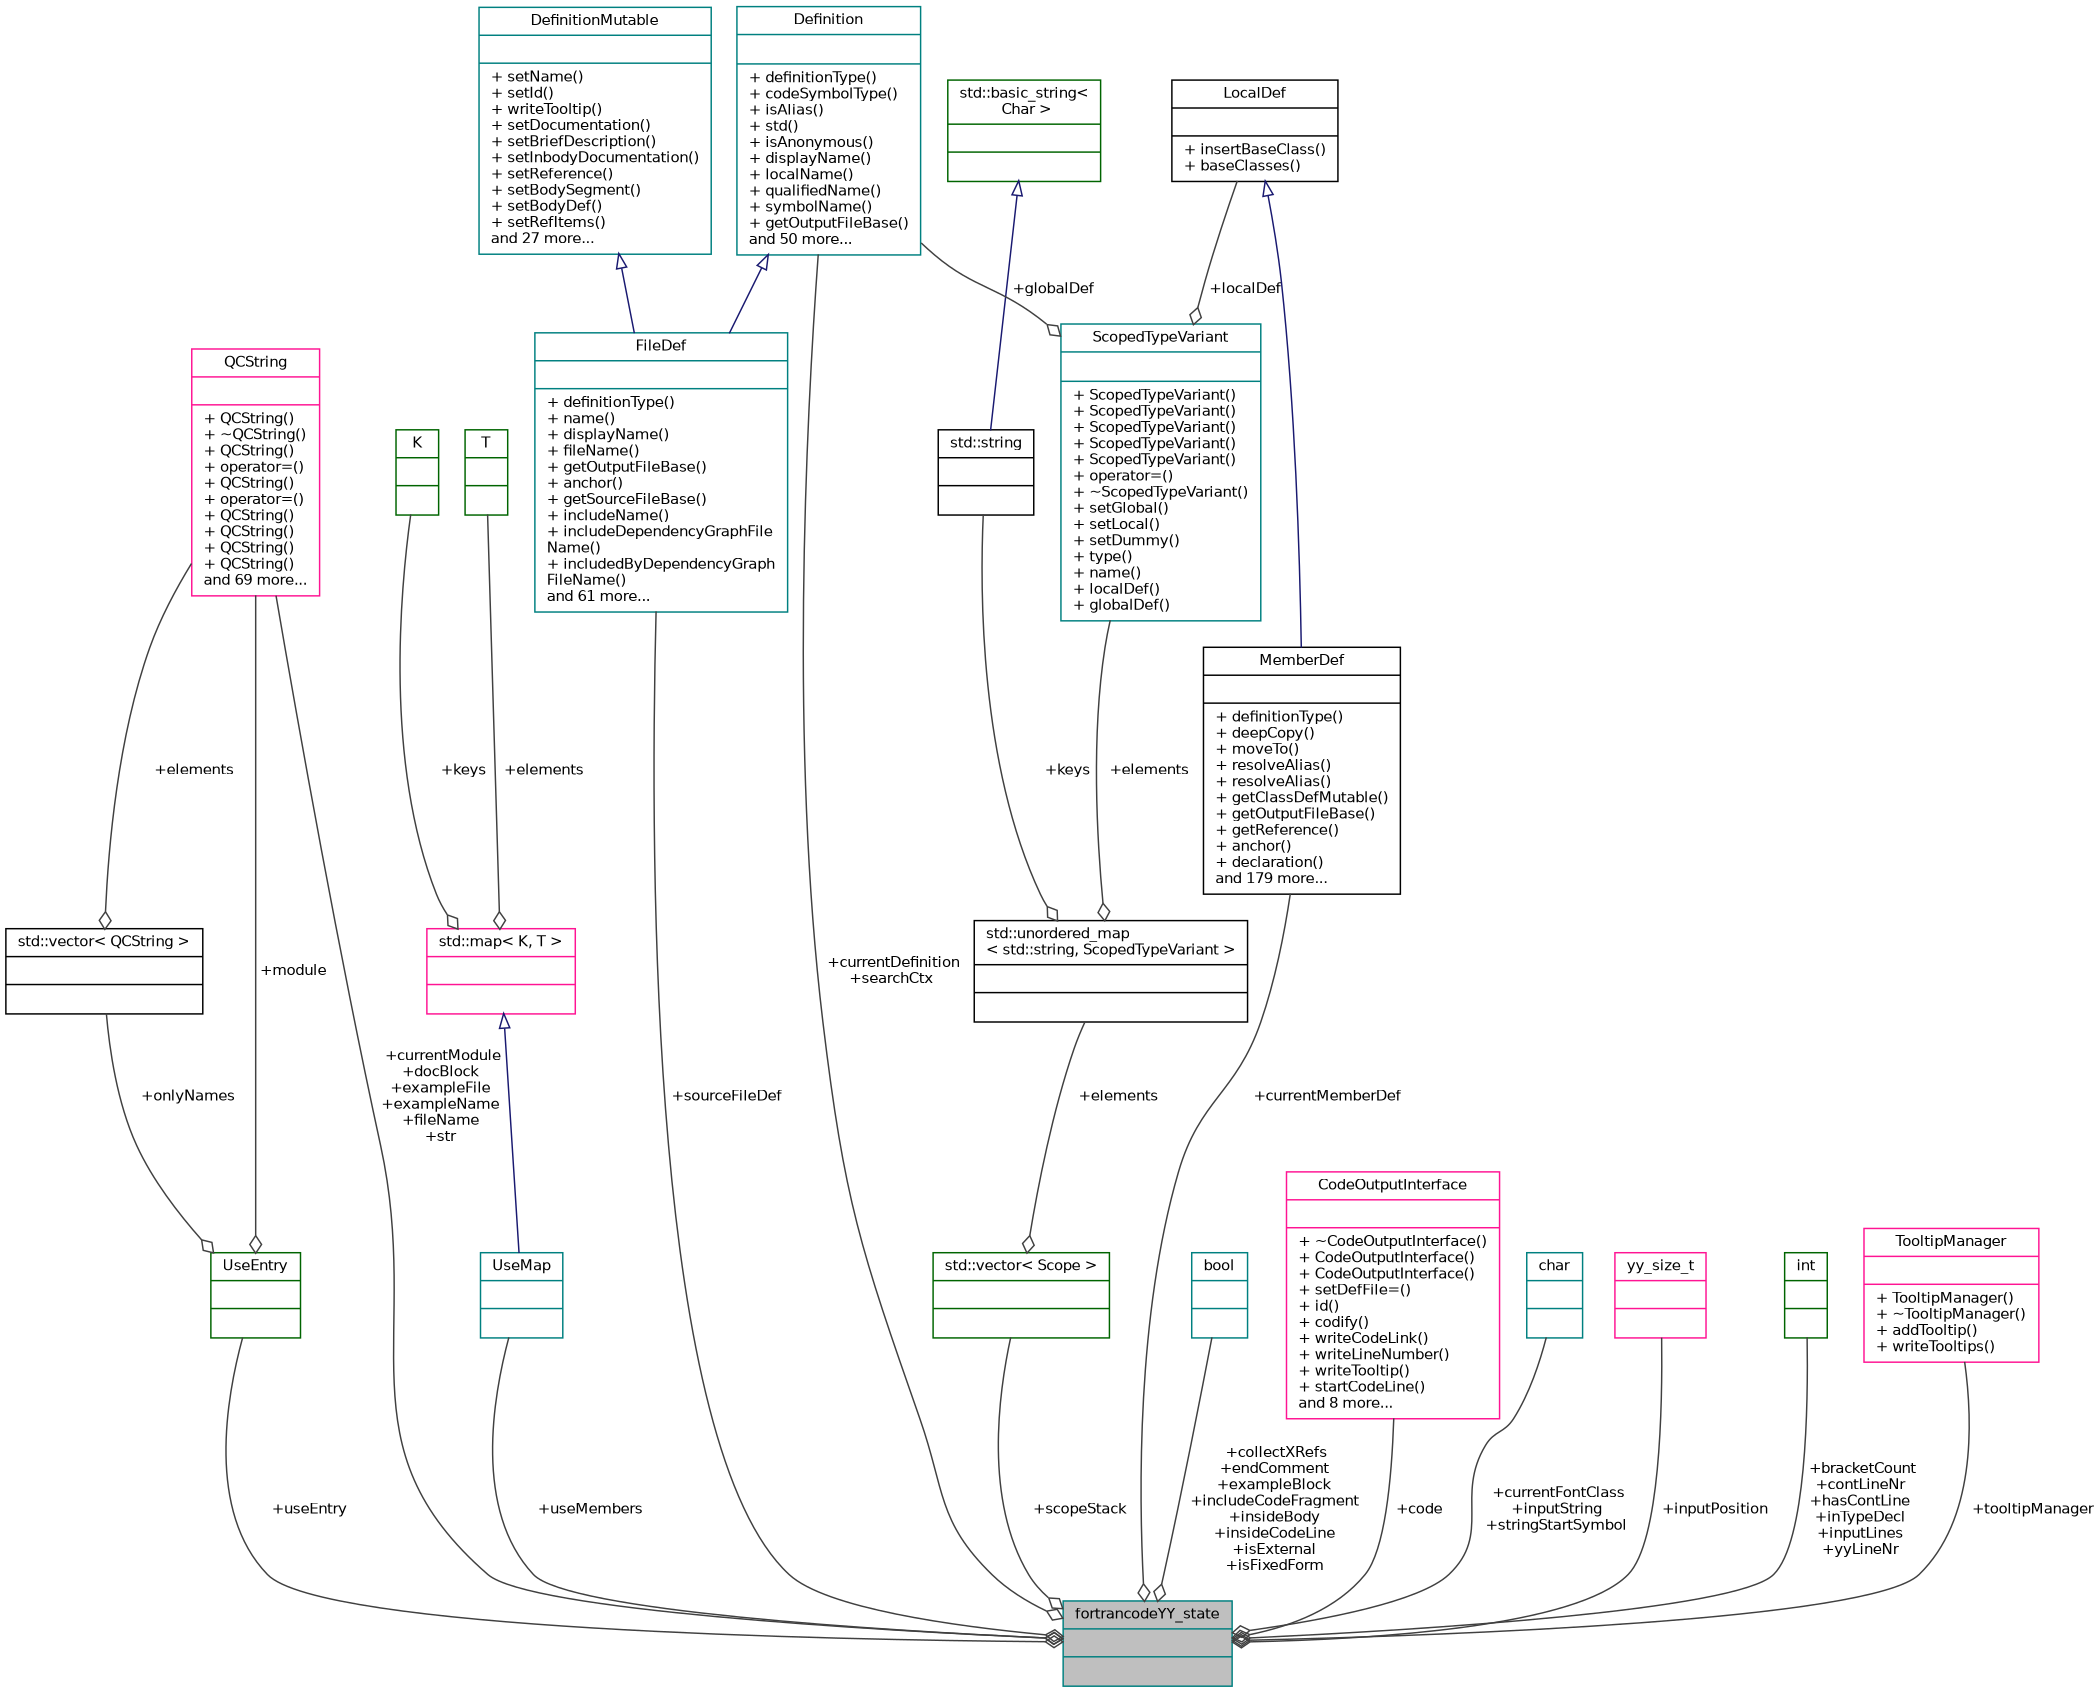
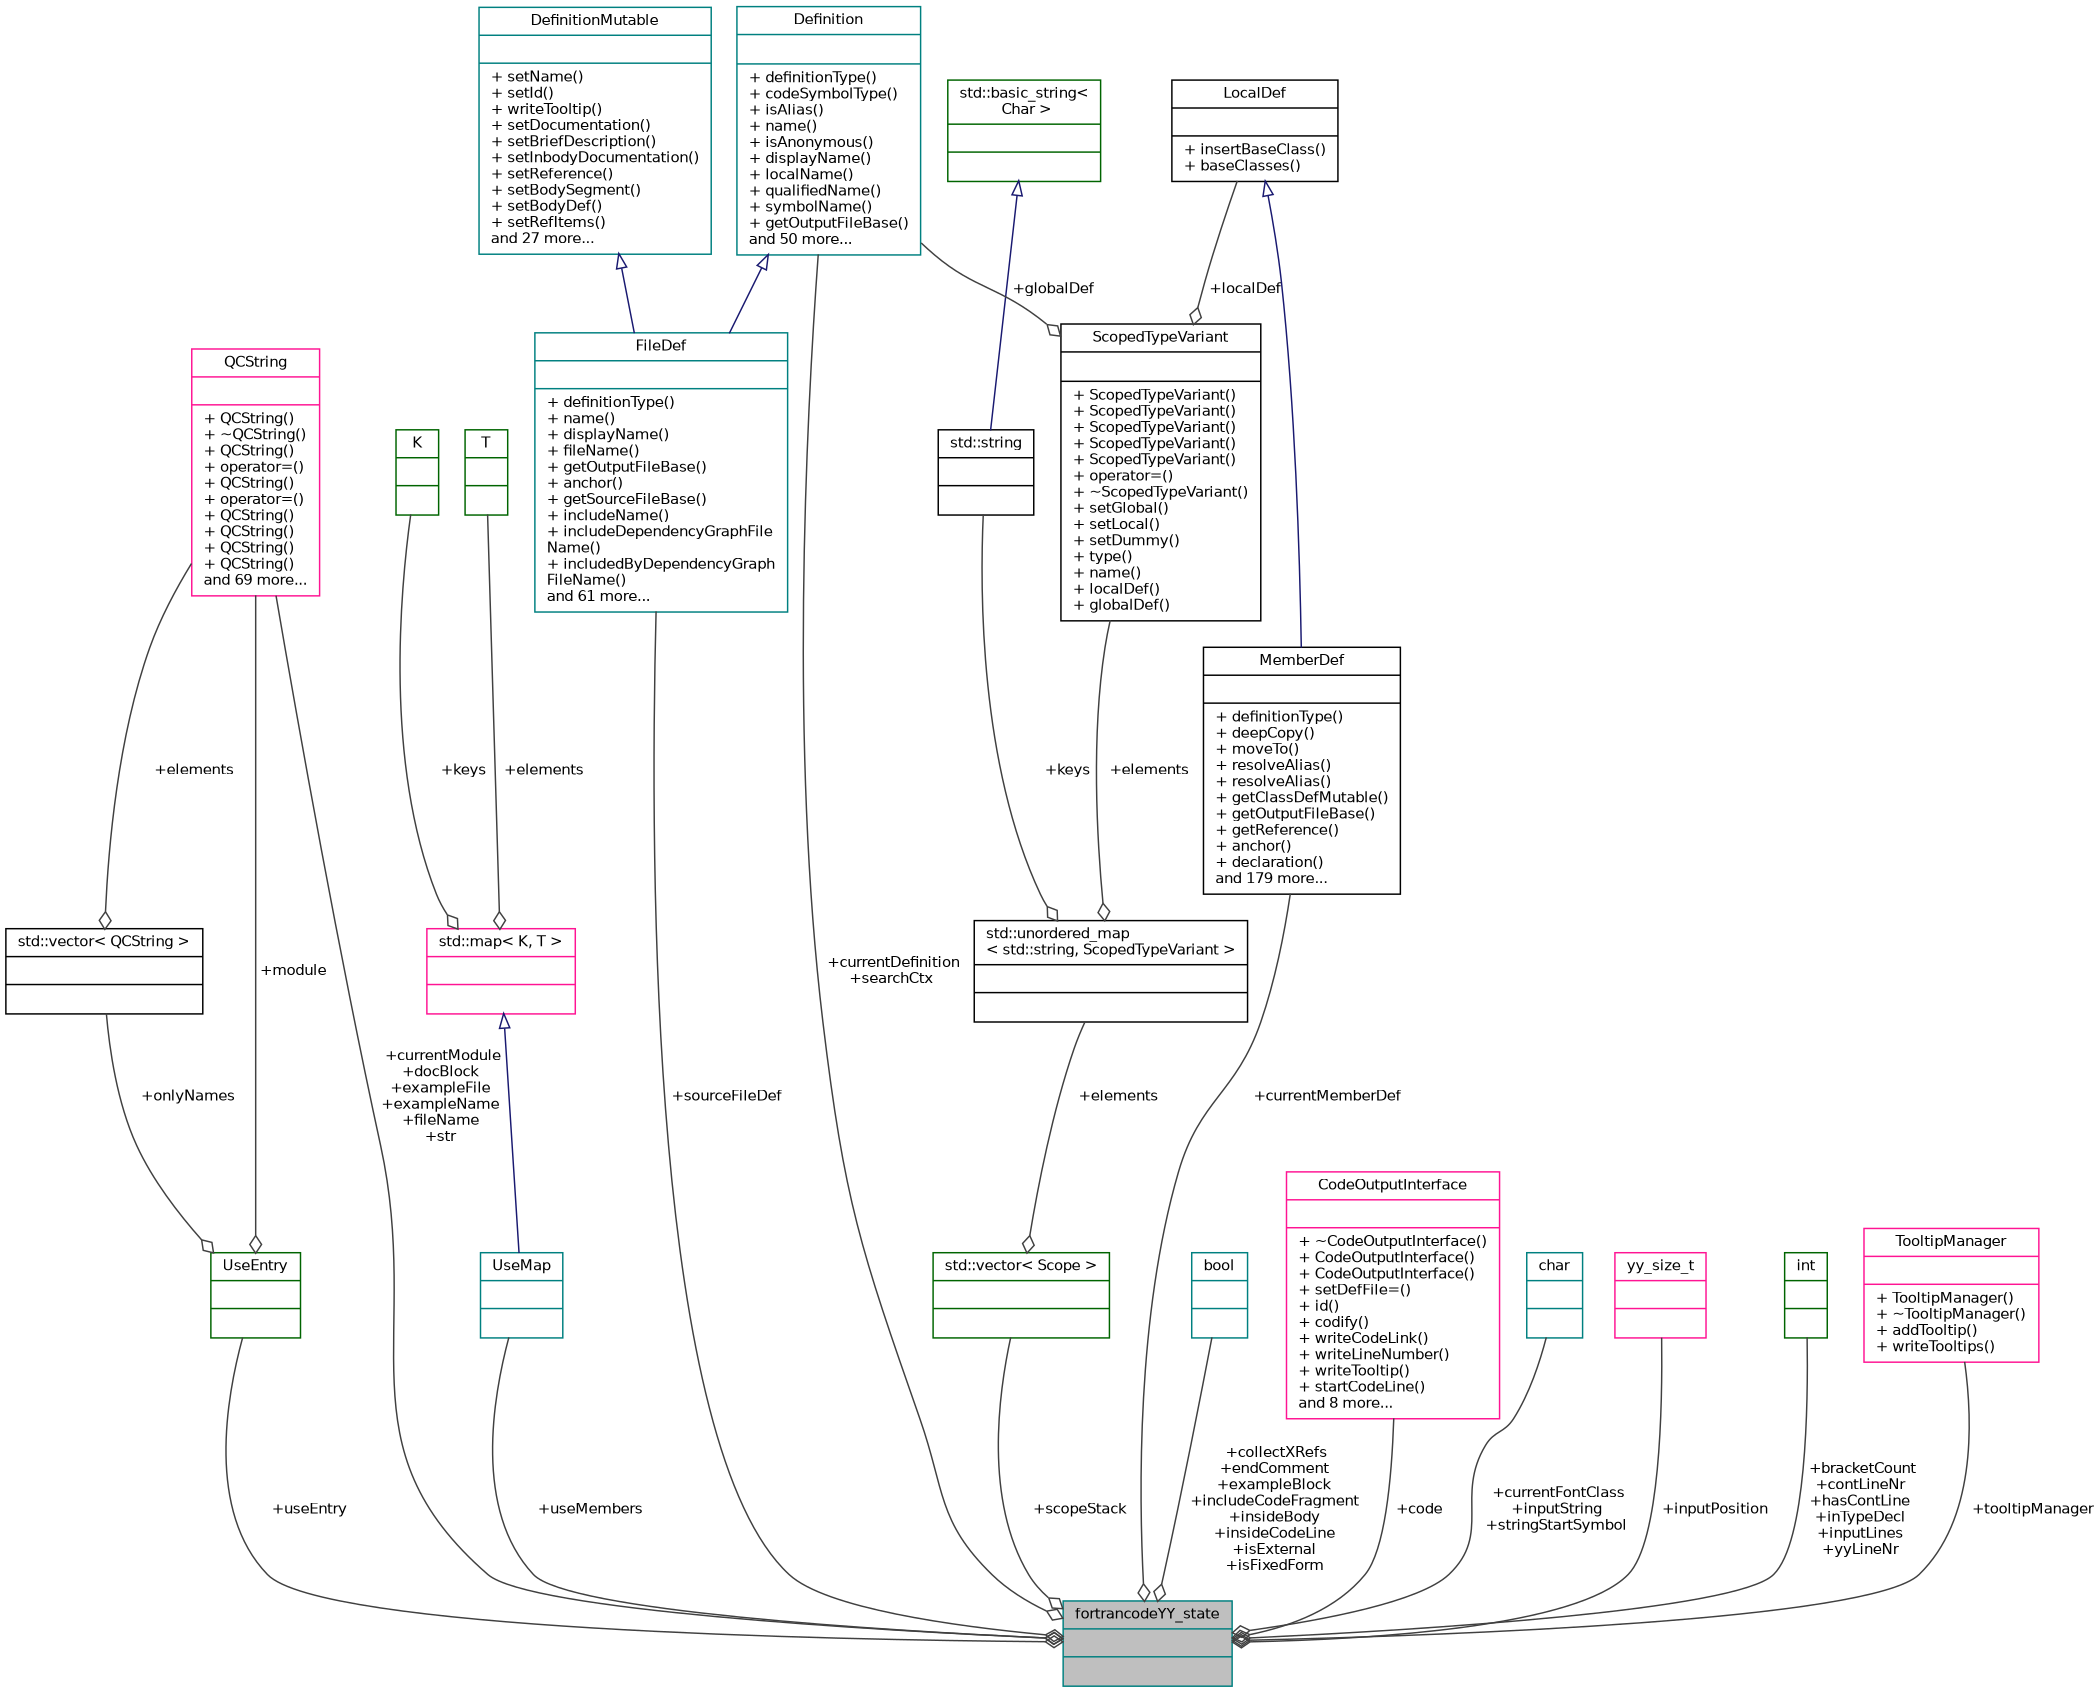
node "Definition": text "+ std()" -> "+ name()"
node "ScopedTypeVariant": color teal -> black
